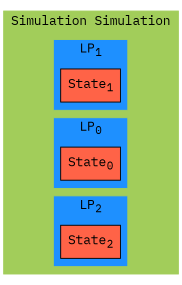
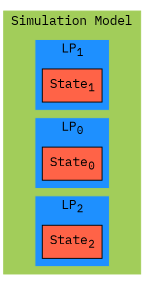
cluster "Simulation Simulation": label "Simulation Simulation" -> "Simulation Model"
